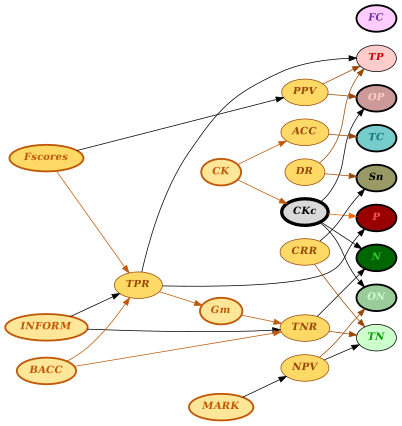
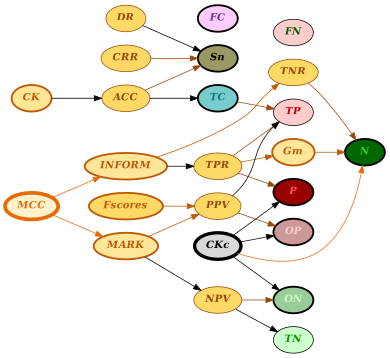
node "FN": added
edge "PPV" -> "TP": color #984707 -> black
edge "ACC" -> "Sn": added
edge "DR" -> "TP": now "TC" -> "TP"
edge "Fscores" -> "PPV": color black -> #bf5807
edge "TPR" -> "TP": color black -> #984707
edge "ACC" -> "TC": color #984707 -> black
edge "CK" -> "ACC": color #bf5807 -> black
edge "DR" -> "Sn": color #984707 -> black
edge "CK" -> "CKc": removed
node "MCC": added
edge "CKc" -> "P": color #e66a09 -> black
edge "Fscores" -> "TPR": removed
edge "CRR" -> "Sn": color black -> #984707
edge "MARK" -> "PPV": added
edge "CKc" -> "N": color black -> #e66a09
edge "TPR" -> "P": color black -> #984707
edge "CRR" -> "TN": removed
edge "TNR" -> "N": color black -> #984707
edge "Gm" -> "TNR": now "Gm" -> "N"
edge "INFORM" -> "TNR": color black -> #bf5807
edge "TNR" -> "TN": removed
node "BACC": removed
